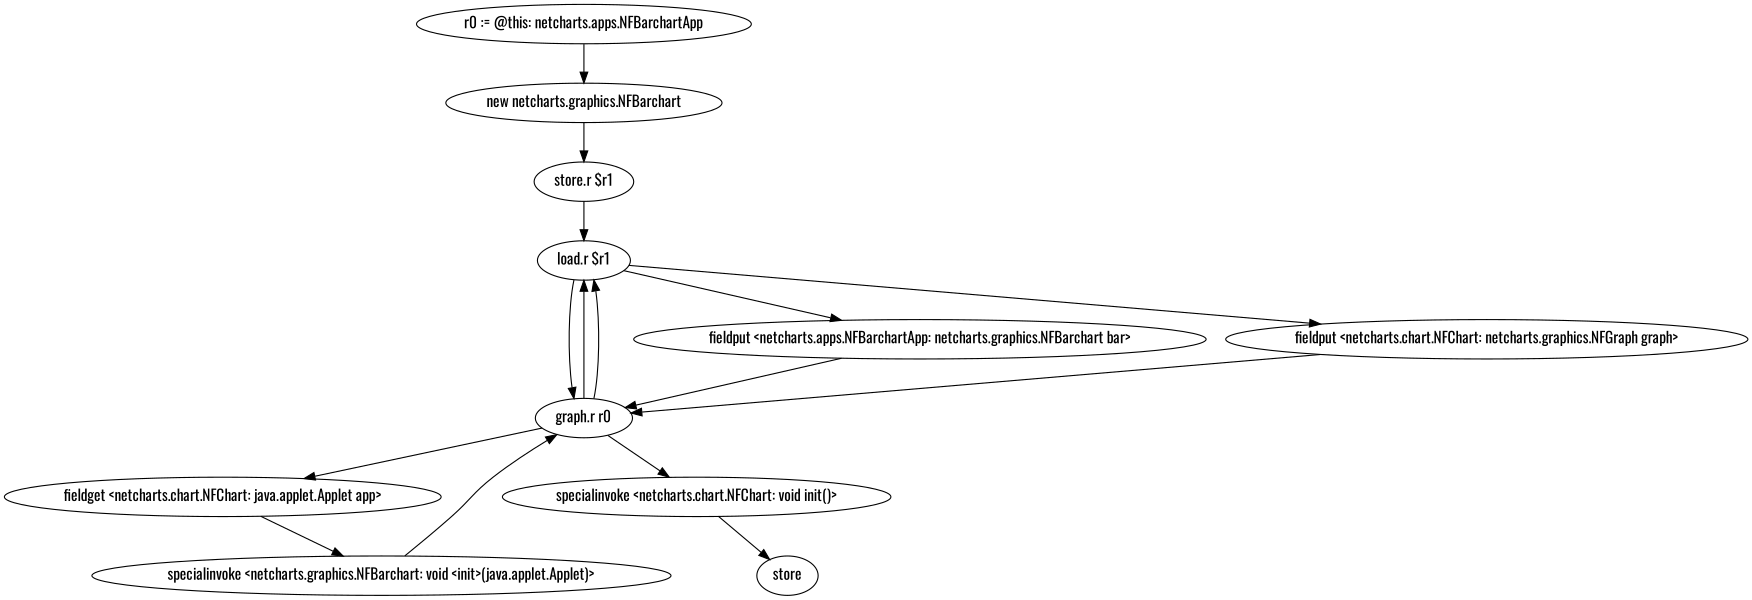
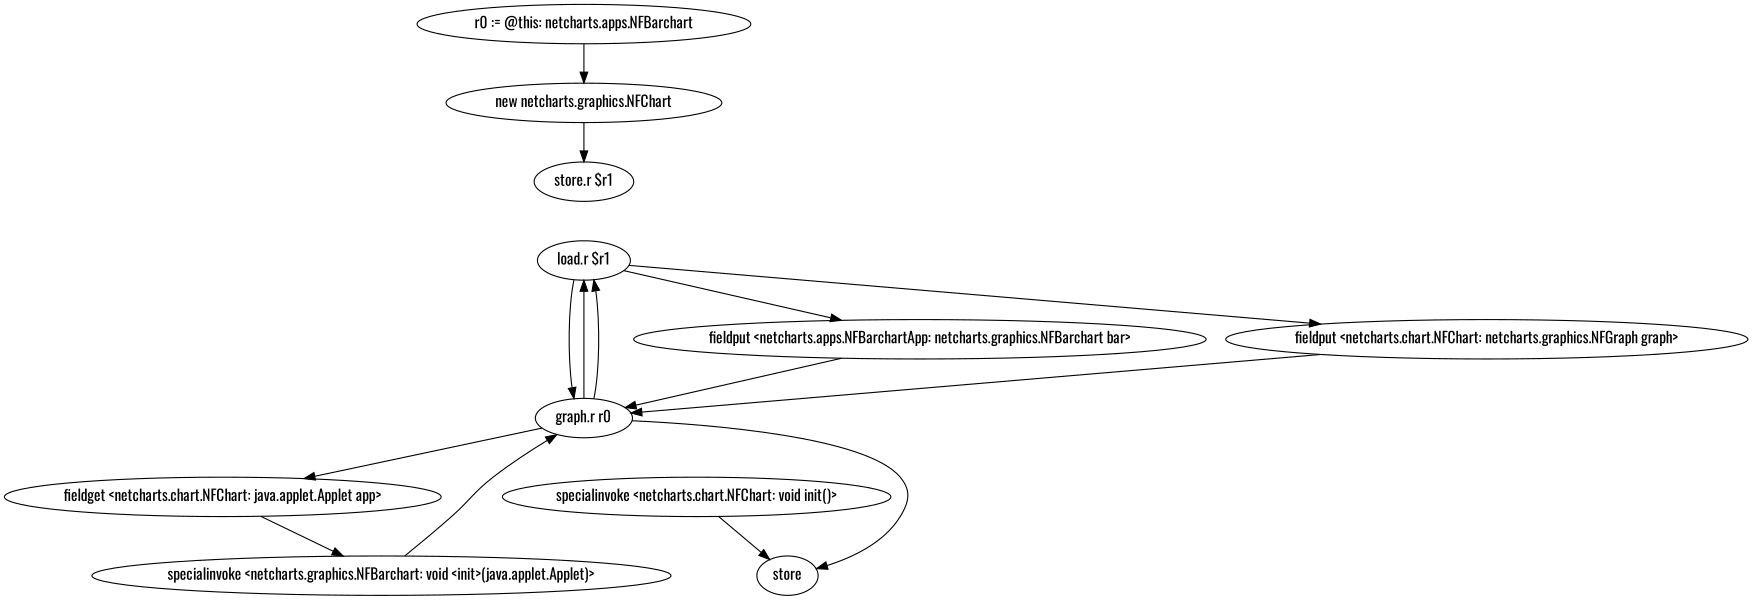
node "r0 := @this: netcharts.apps.NFBarchartApp": label "r0 := @this: netcharts.apps.NFBarchartApp" -> "r0 := @this: netcharts.apps.NFBarchart"
node "new netcharts.graphics.NFBarchart": label "new netcharts.graphics.NFBarchart" -> "new netcharts.graphics.NFChart"
edge "store.r $r1" -> "load.r $r1": removed
edge "graph.r r0" -> "specialinvoke <netcharts.chart.NFChart: void init()>": now "graph.r r0" -> "store"
